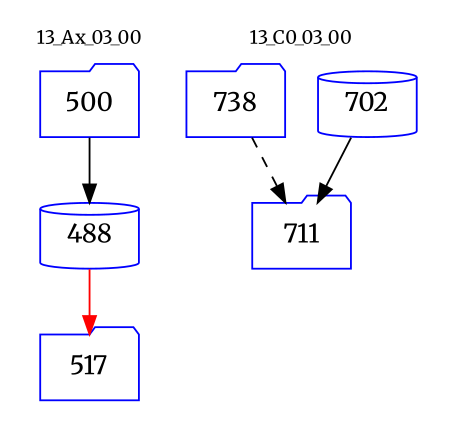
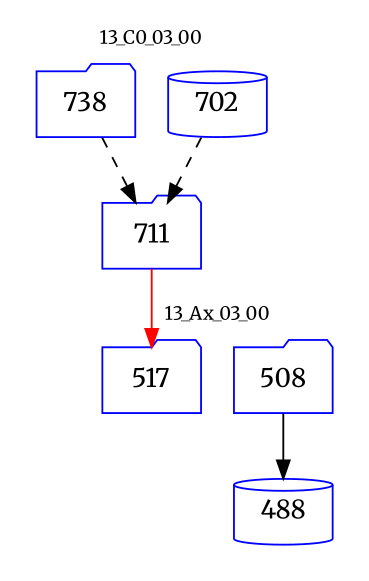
node "500": label "500" -> "508"
edge "702" -> "711": style solid -> dashed
edge "488" -> "517": now "711" -> "517"
